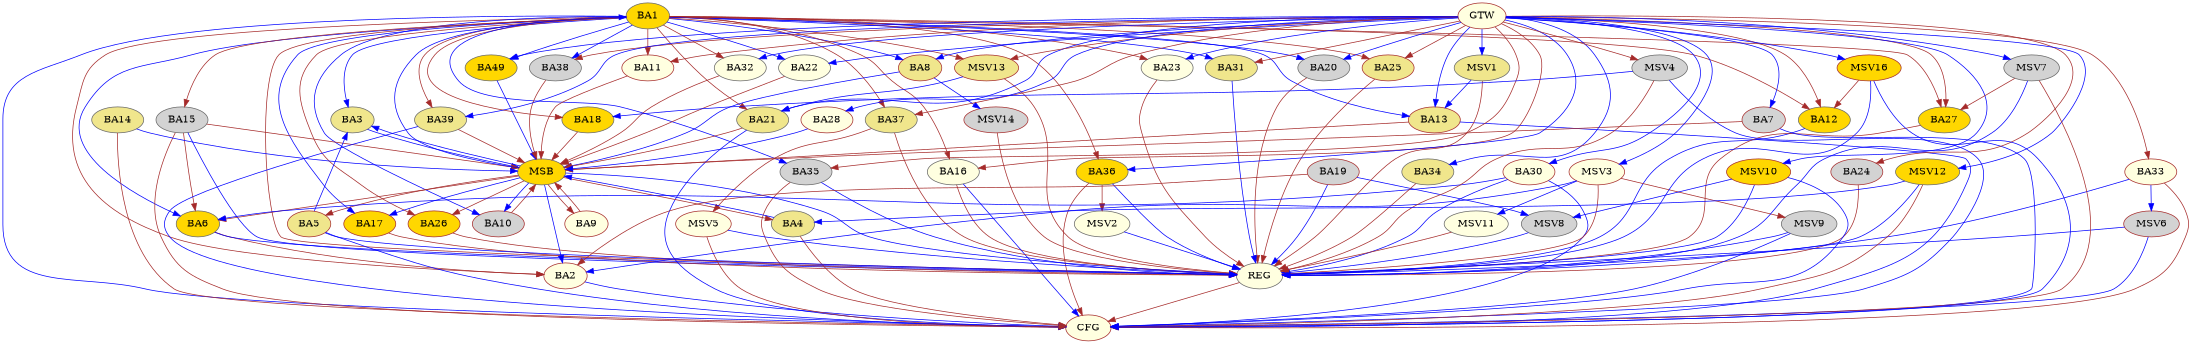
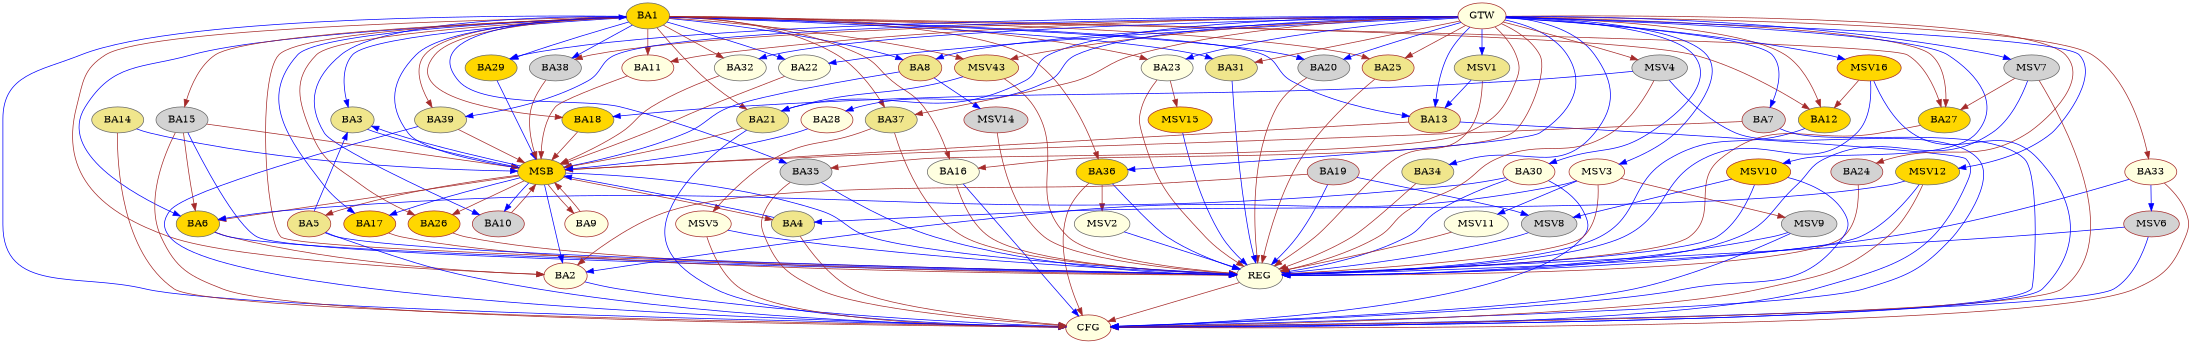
node "BA49": label "BA49" -> "BA29"
node "MSV13": label "MSV13" -> "MSV43"
node "MSV15": added
